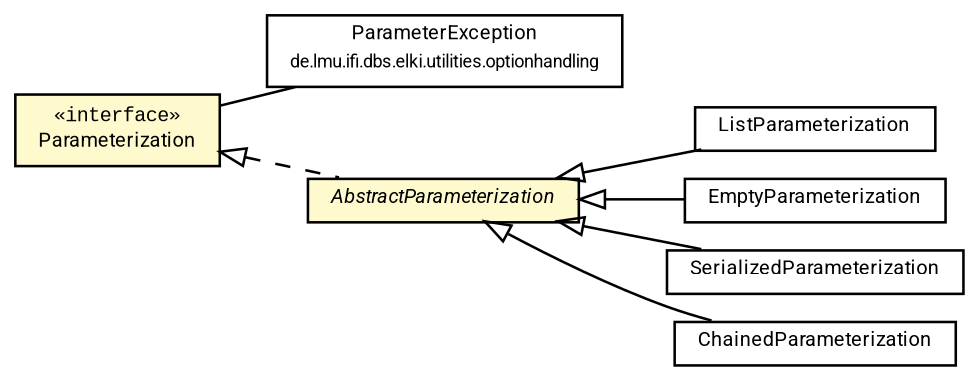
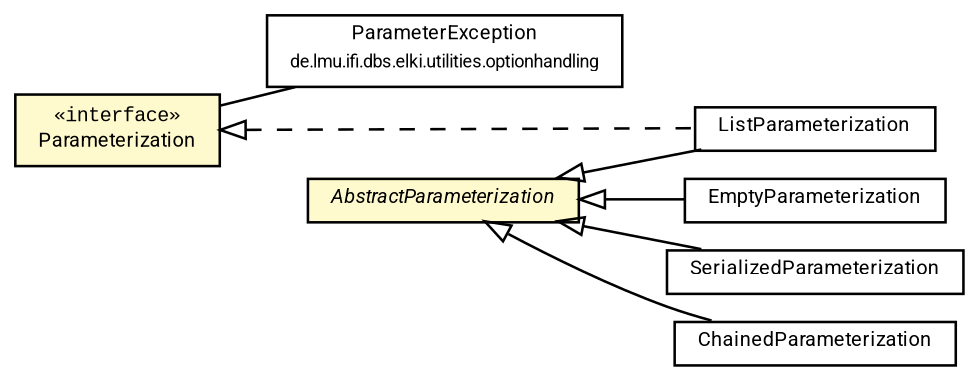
edge "AbstractParameterization" -> "Parameterization": now "ListParameterization" -> "Parameterization"
